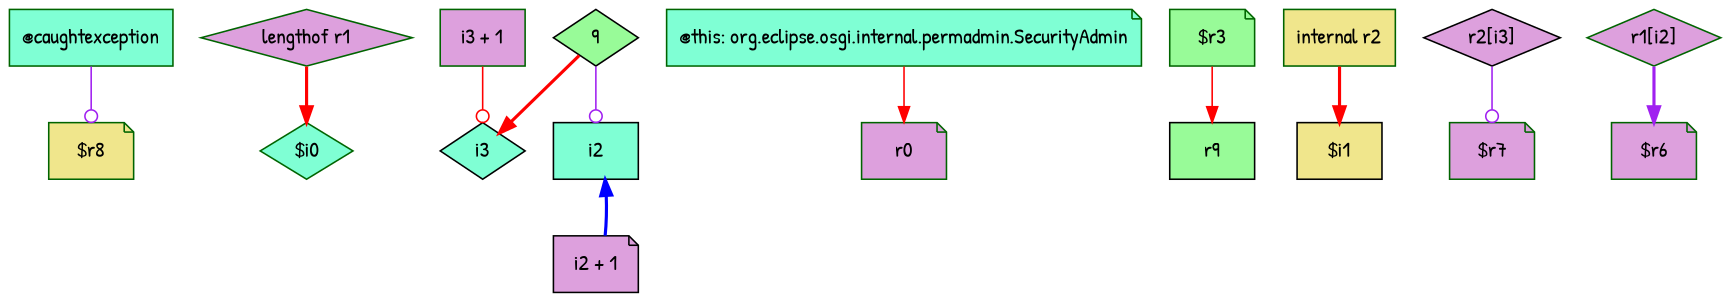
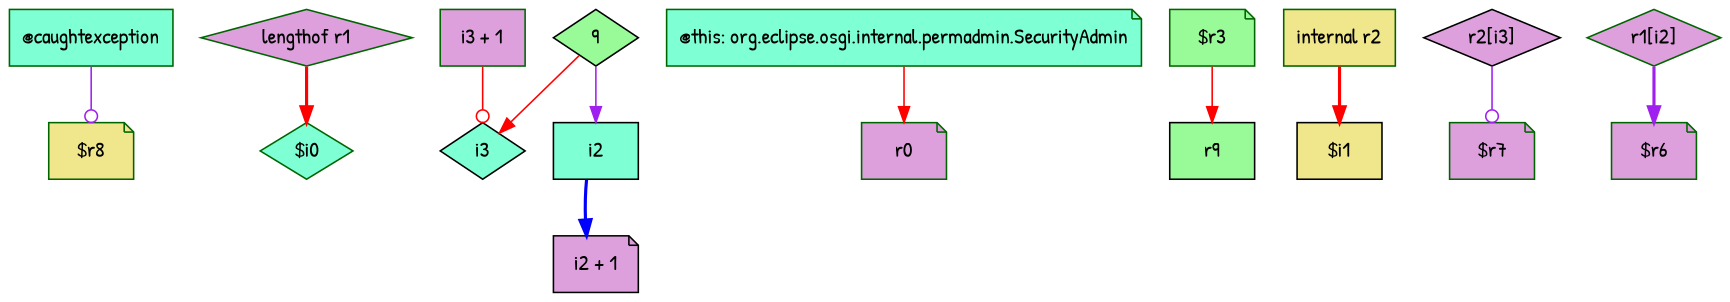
edge "9" -> "i2": arrowhead odot -> normal
edge "9" -> "i3": style bold -> solid
edge "i2 + 1" -> "i2": reversed
